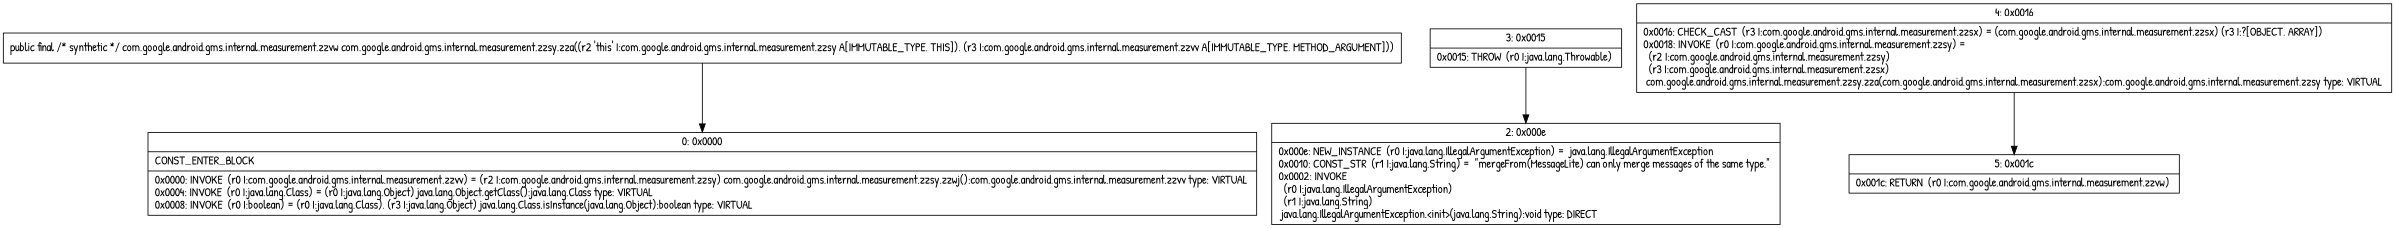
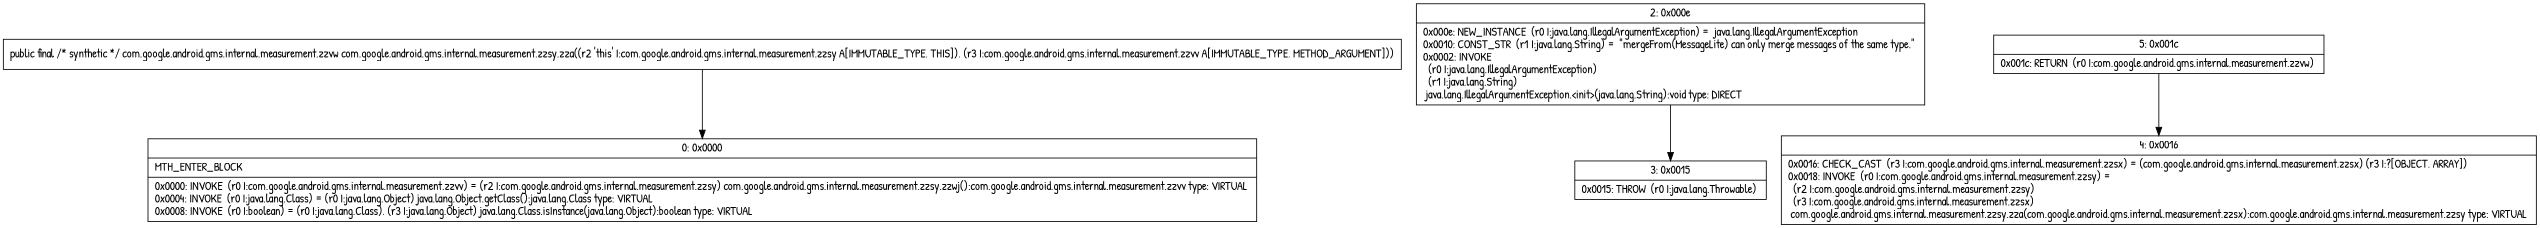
edge "3: 0x0015" -> "2: 0x000e": reversed
edge "4: 0x0016" -> "5: 0x001c": reversed
node "0: 0x0000": text "CONST_ENTER_BLOCK" -> "MTH_ENTER_BLOCK"
